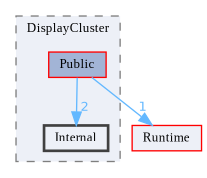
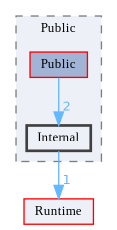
cluster "DisplayCluster": label "DisplayCluster" -> "Public"
edge "Public" -> "Runtime": now "Internal" -> "Runtime"
